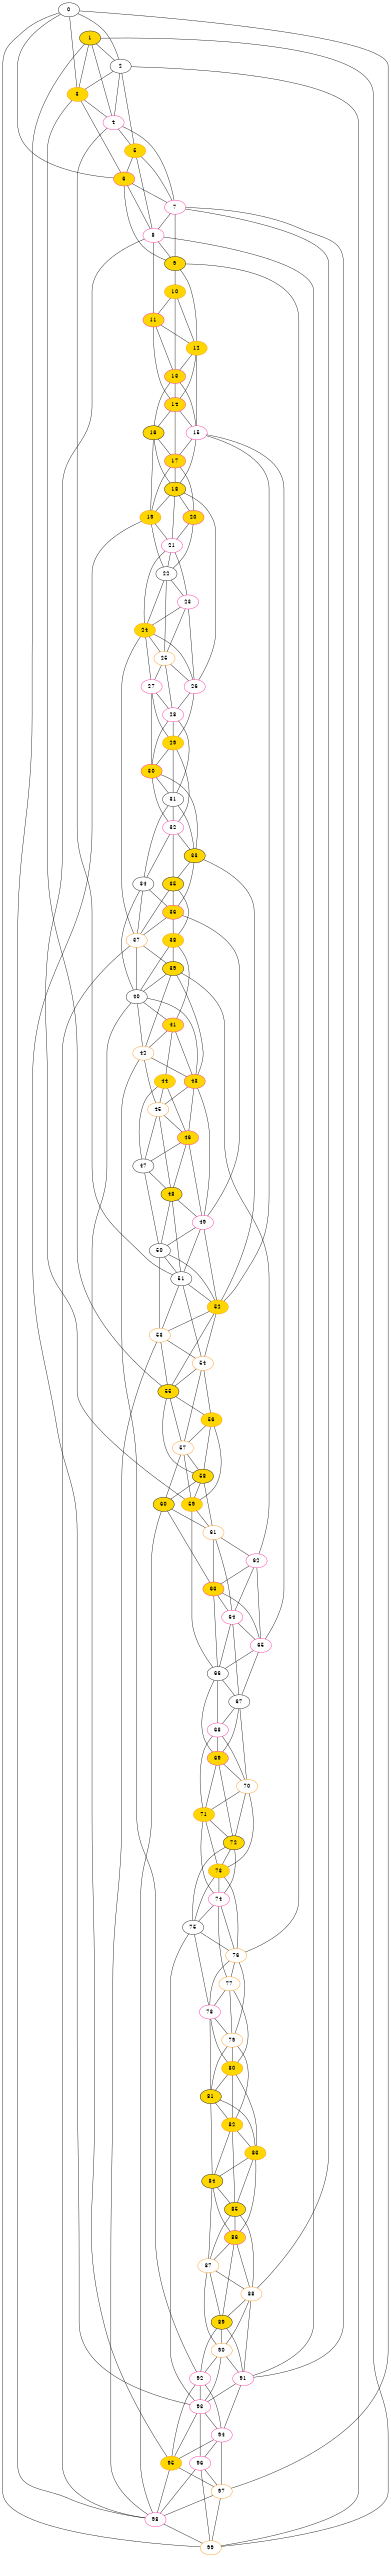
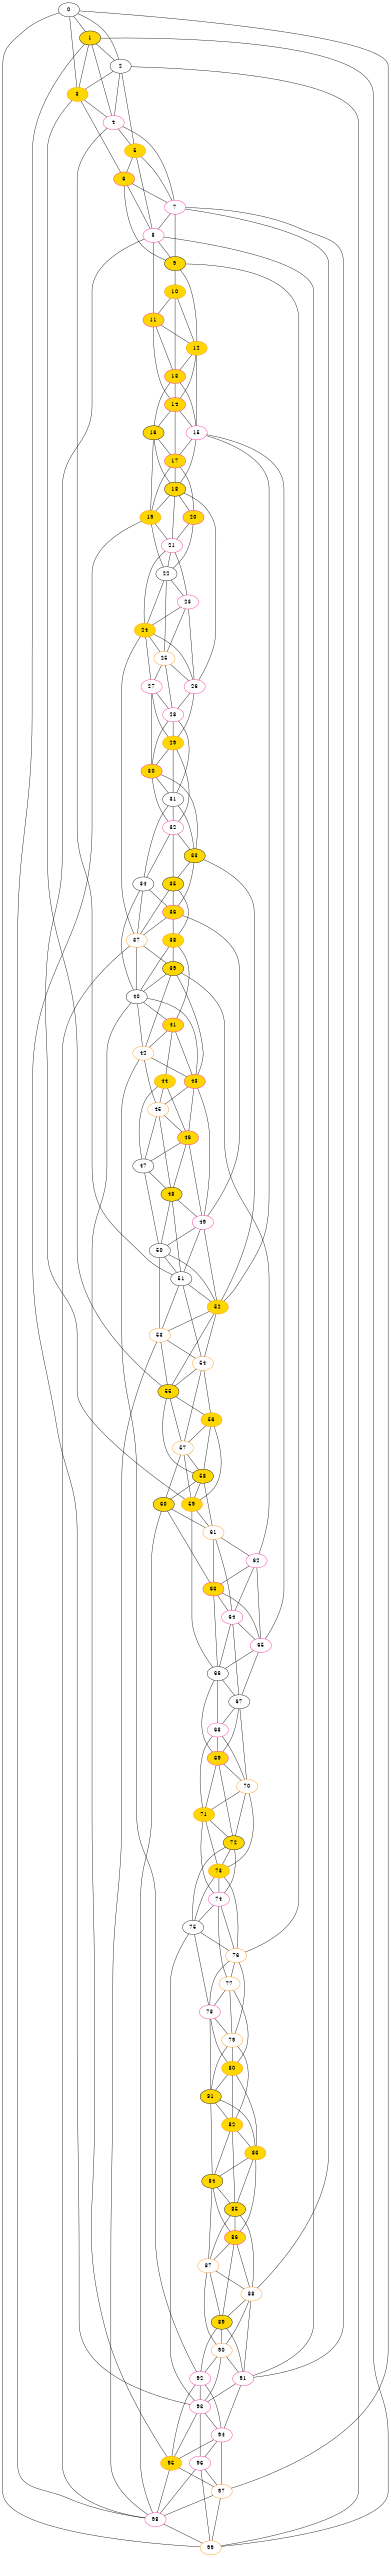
edge "0" -- "6": now "0" -- "1"
